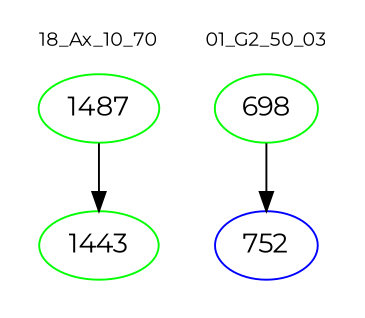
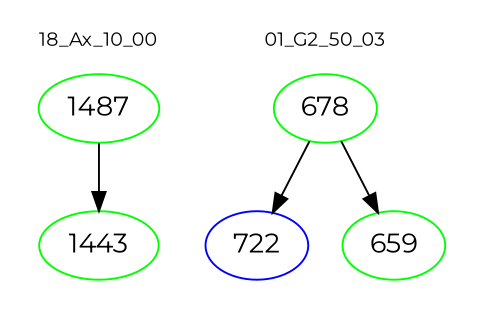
cluster "18_Ax_10_70": label "18_Ax_10_70" -> "18_Ax_10_00"
node "698": label "698" -> "678"
node "752": label "752" -> "722"
node "659": added
